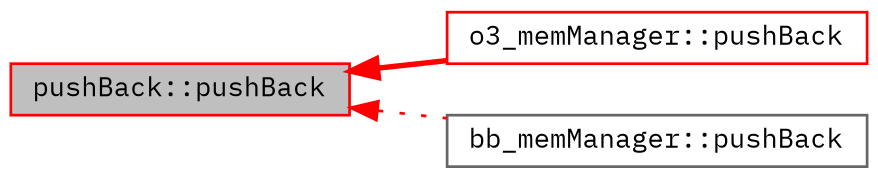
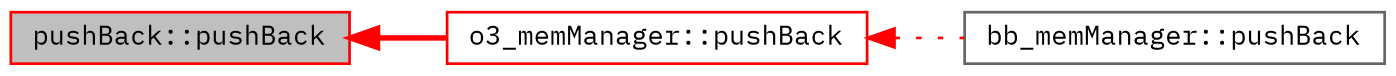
edge "bb_memManager::pushBack" -> "pushBack::pushBack": now "bb_memManager::pushBack" -> "o3_memManager::pushBack"
